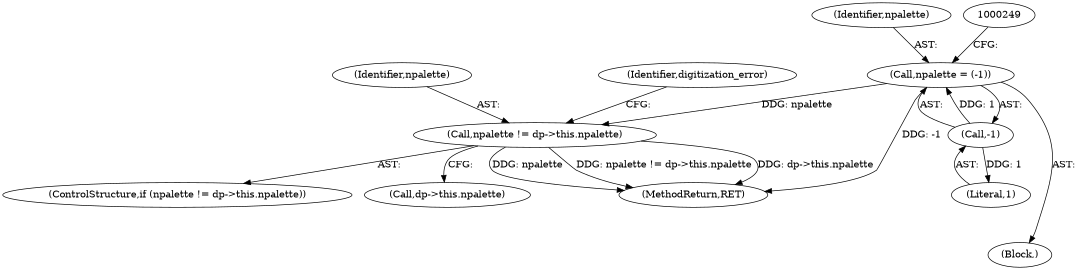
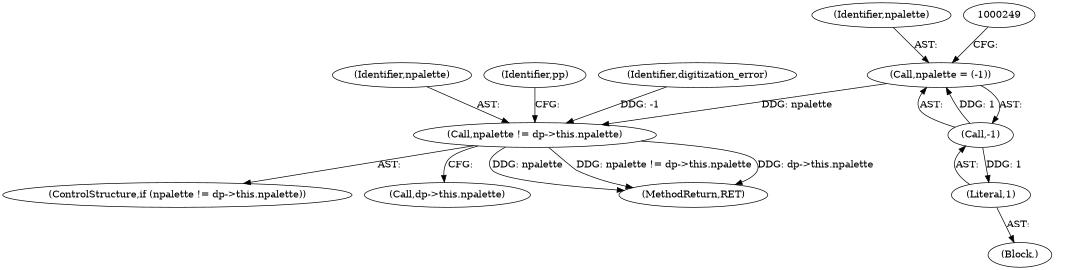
node "(Identifier,pp)": added
edge "(Identifier,digitization_error)" -> "(Call,npalette != dp->this.npalette)": label "CFG: " -> "DDG: -1"
edge "(Call,npalette = (-1))" -> "(Block,)": now "(Literal,1)" -> "(Block,)"
edge "(Call,npalette = (-1))" -> "(MethodReturn,RET)": removed, label "DDG: -1"
